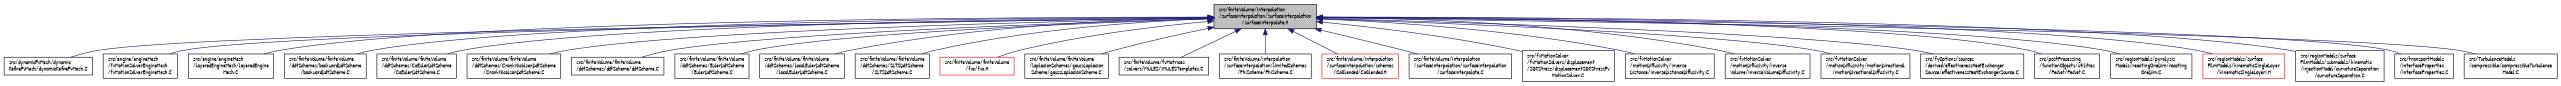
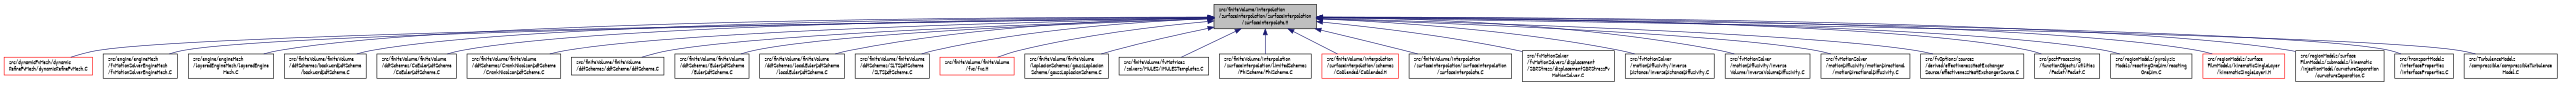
node "src/dynamicFvMesh/dynamic RefineFvMesh/dynamicRefineFvMesh.C": color black -> red
